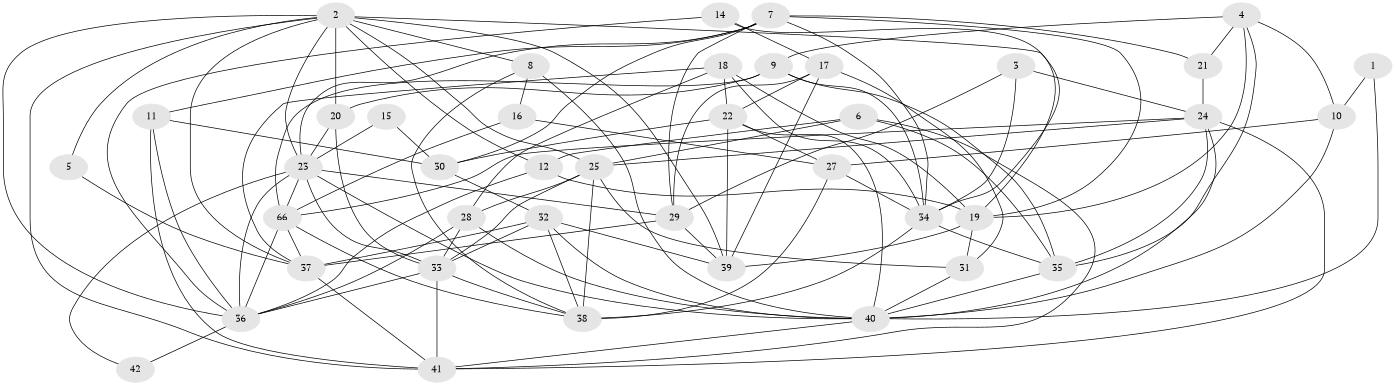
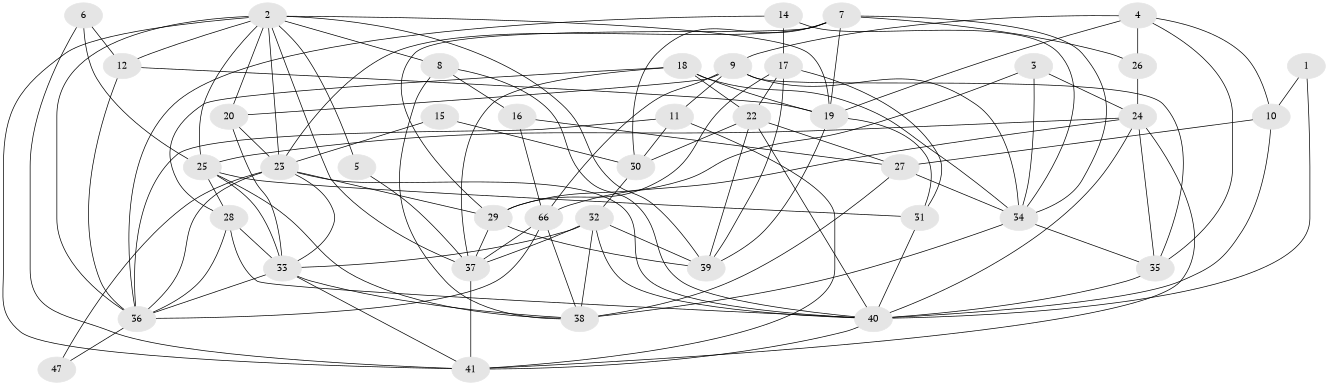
edge "7" -- "11": now "9" -- "11"
node "21": label "21" -> "26"
edge "6" -- "35": removed
edge "23" -- "66": removed
node "42": label "42" -> "47"
